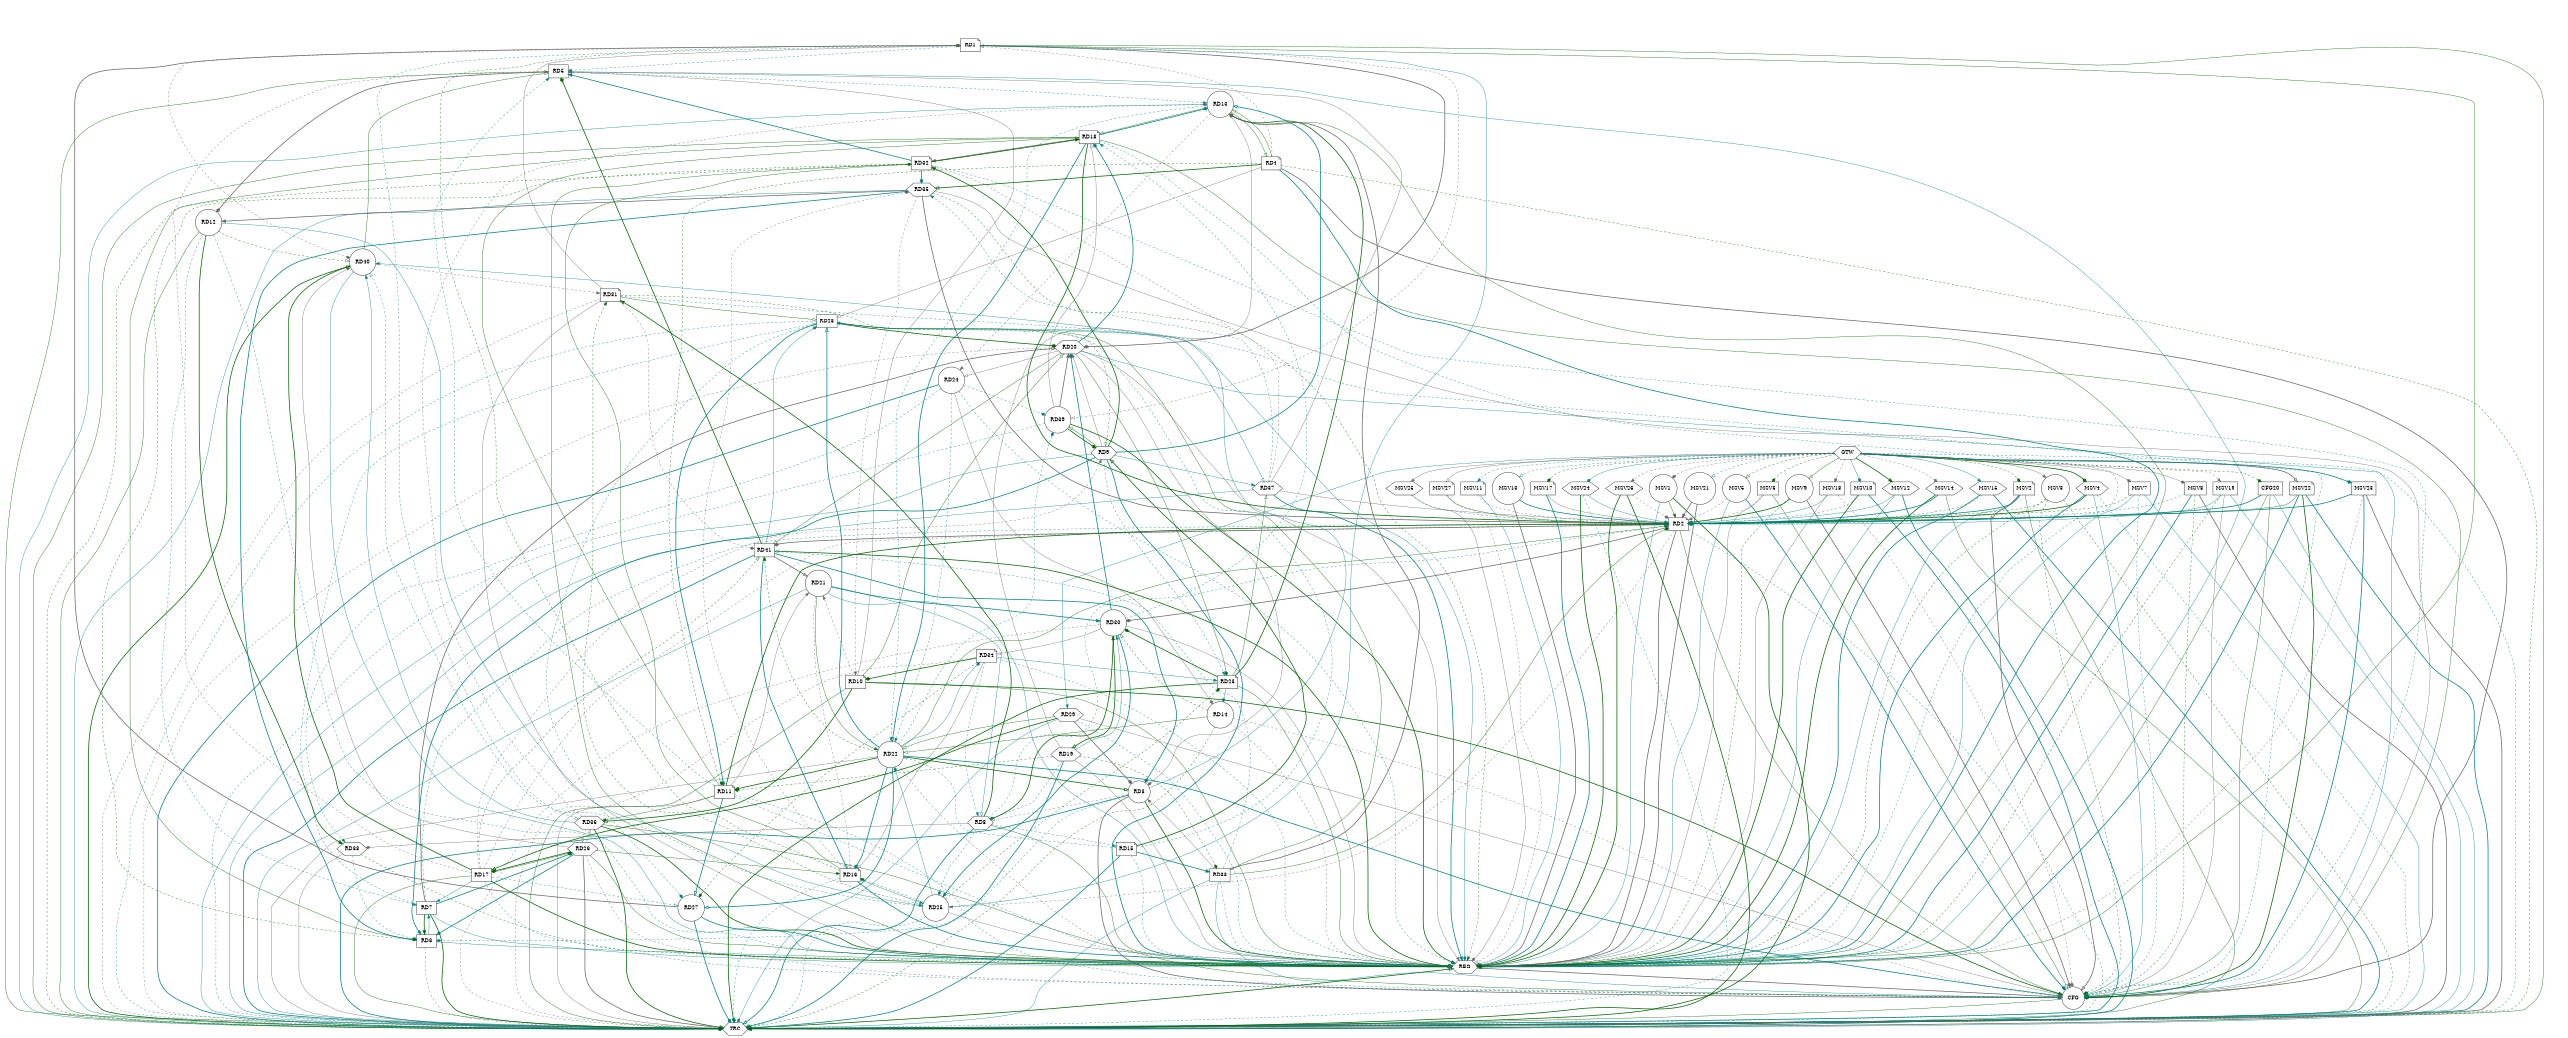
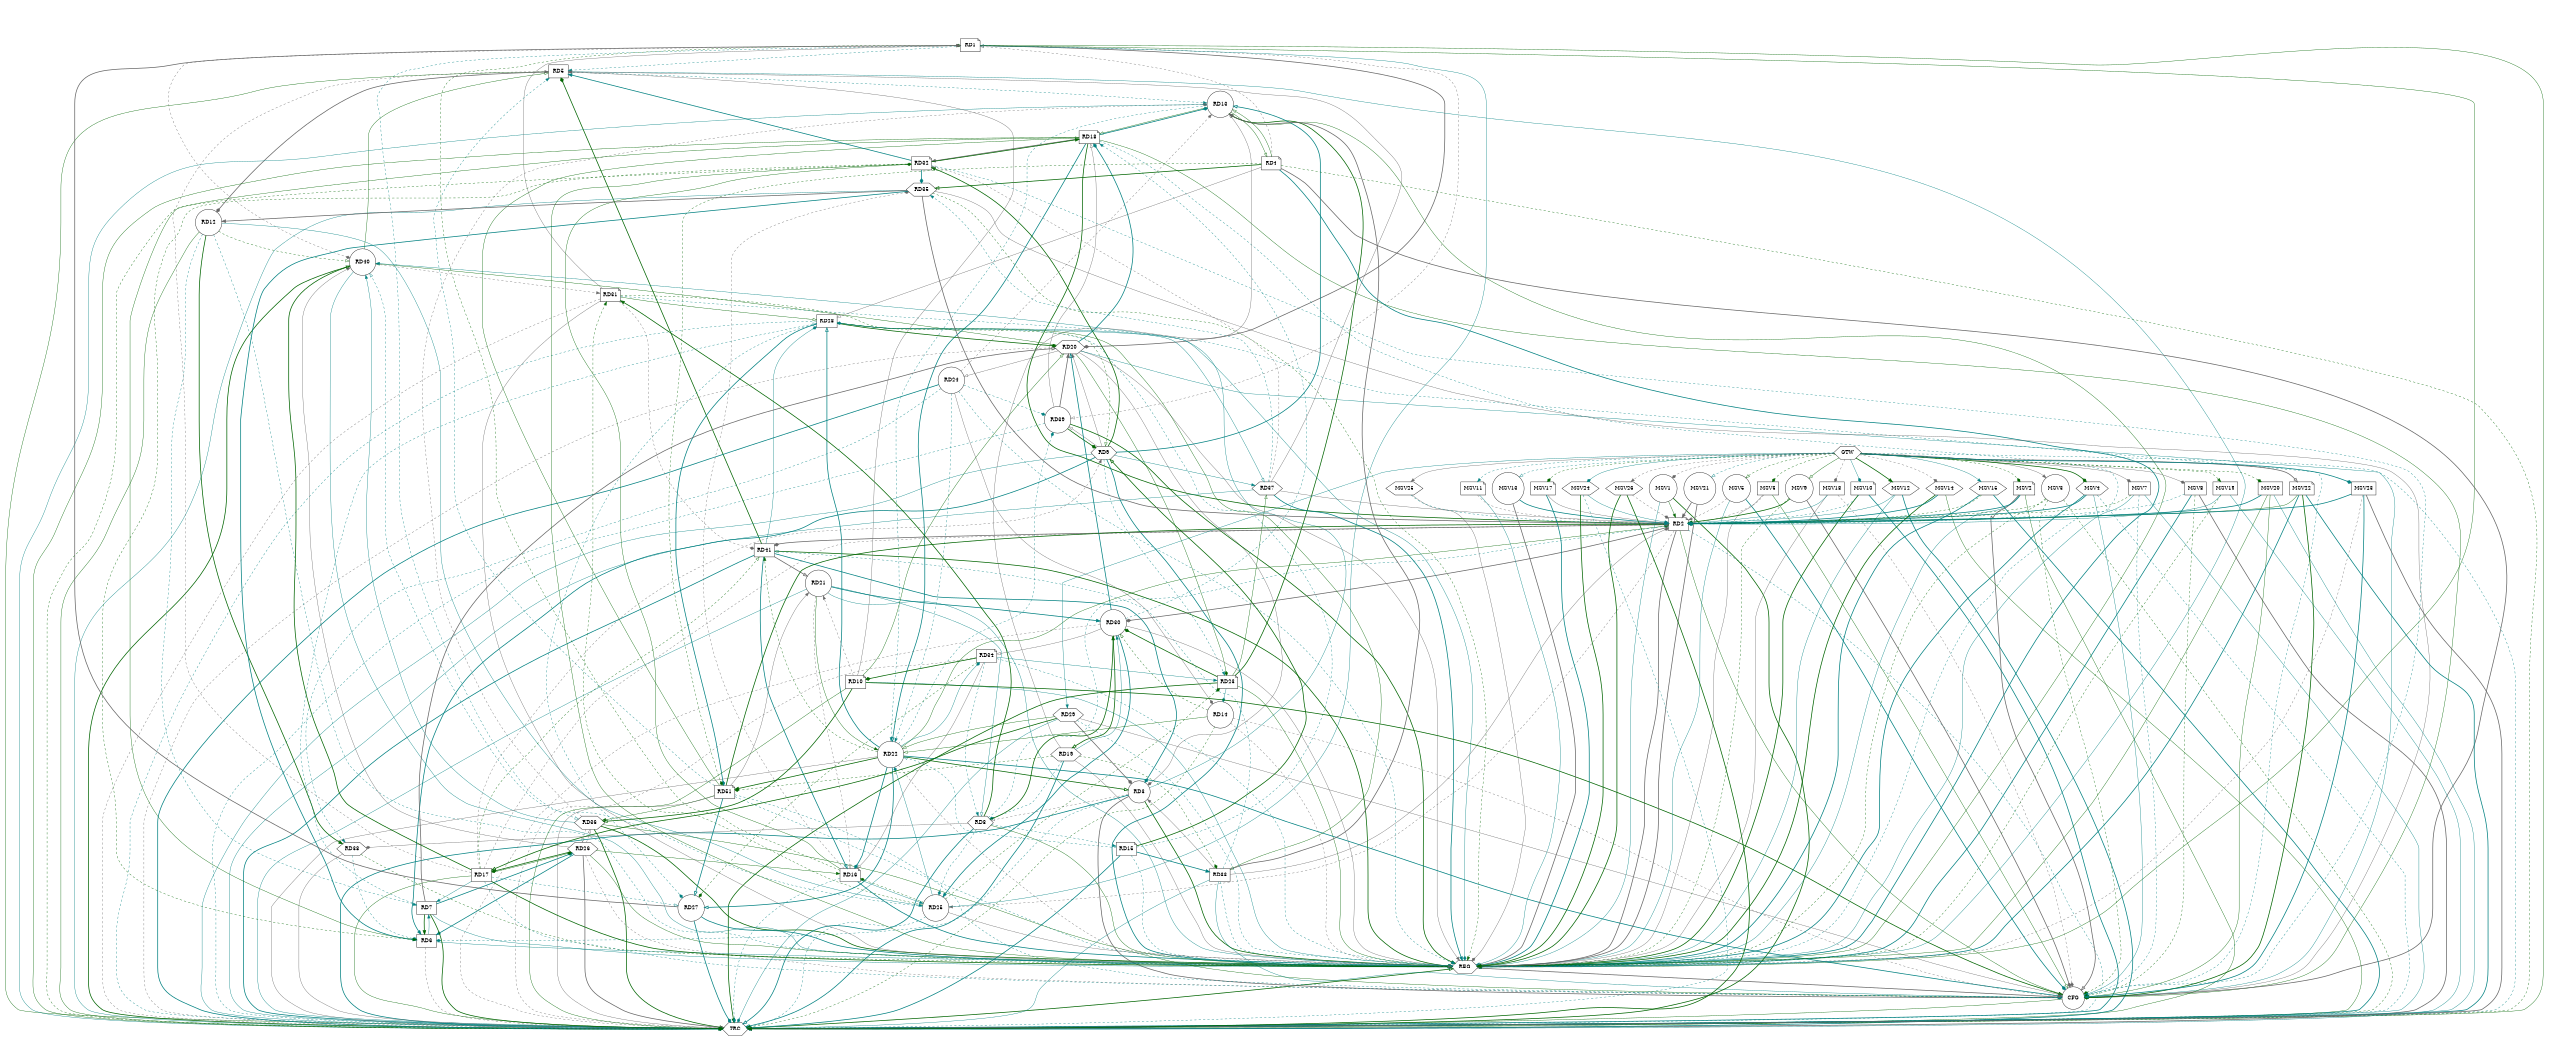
edge "RD13" -> "RD24": reversed
edge "RD23" -> "RD13": arrowhead diamond -> onormal
edge "RD35" -> "RD10": removed
edge "RD9" -> "RD39": color darkgreen -> gray40
edge "RD20" -> "RD41": now "RD20" -> "RD40"
edge "GTW" -> "MSV19": color gray40 -> darkgreen
edge "RD30" -> "RD20": arrowhead diamond -> onormal
node "MSV27": removed
node "CFG20": label "CFG20" -> "MSV20"
edge "MSV4" -> "RD2": color darkgreen -> teal
edge "RD7" -> "RD2": removed
edge "MSV19" -> "CFG": removed
edge "RD10" -> "REG": color darkgreen -> teal
edge "RD33" -> "RD2": color darkgreen -> gray40
node "RD11": label "RD11" -> "RD51"
